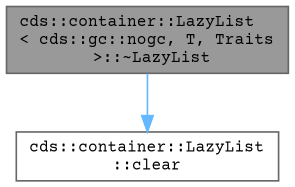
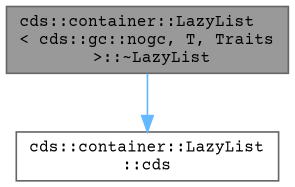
node "cds::container::LazyList ::clear": label "cds::container::LazyList ::clear" -> "cds::container::LazyList ::cds"
